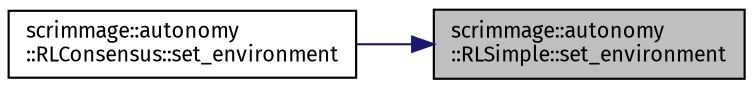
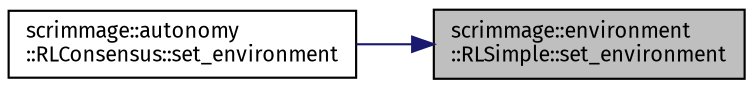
node "scrimmage::autonomy ::RLSimple::set_environment": label "scrimmage::autonomy ::RLSimple::set_environment" -> "scrimmage::environment ::RLSimple::set_environment"
